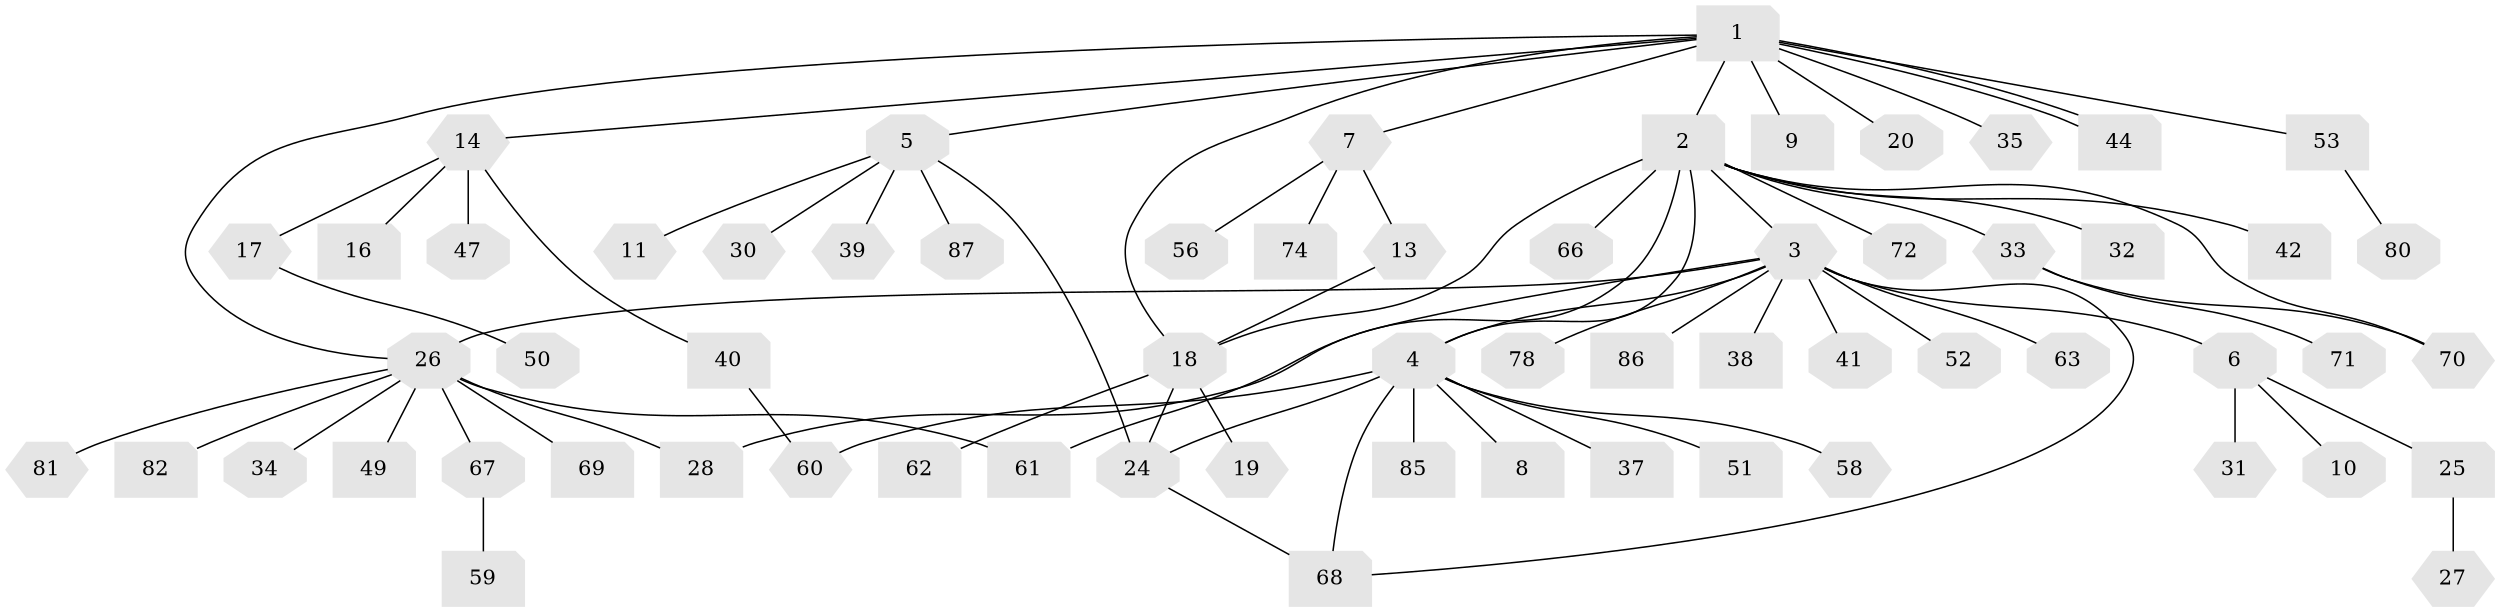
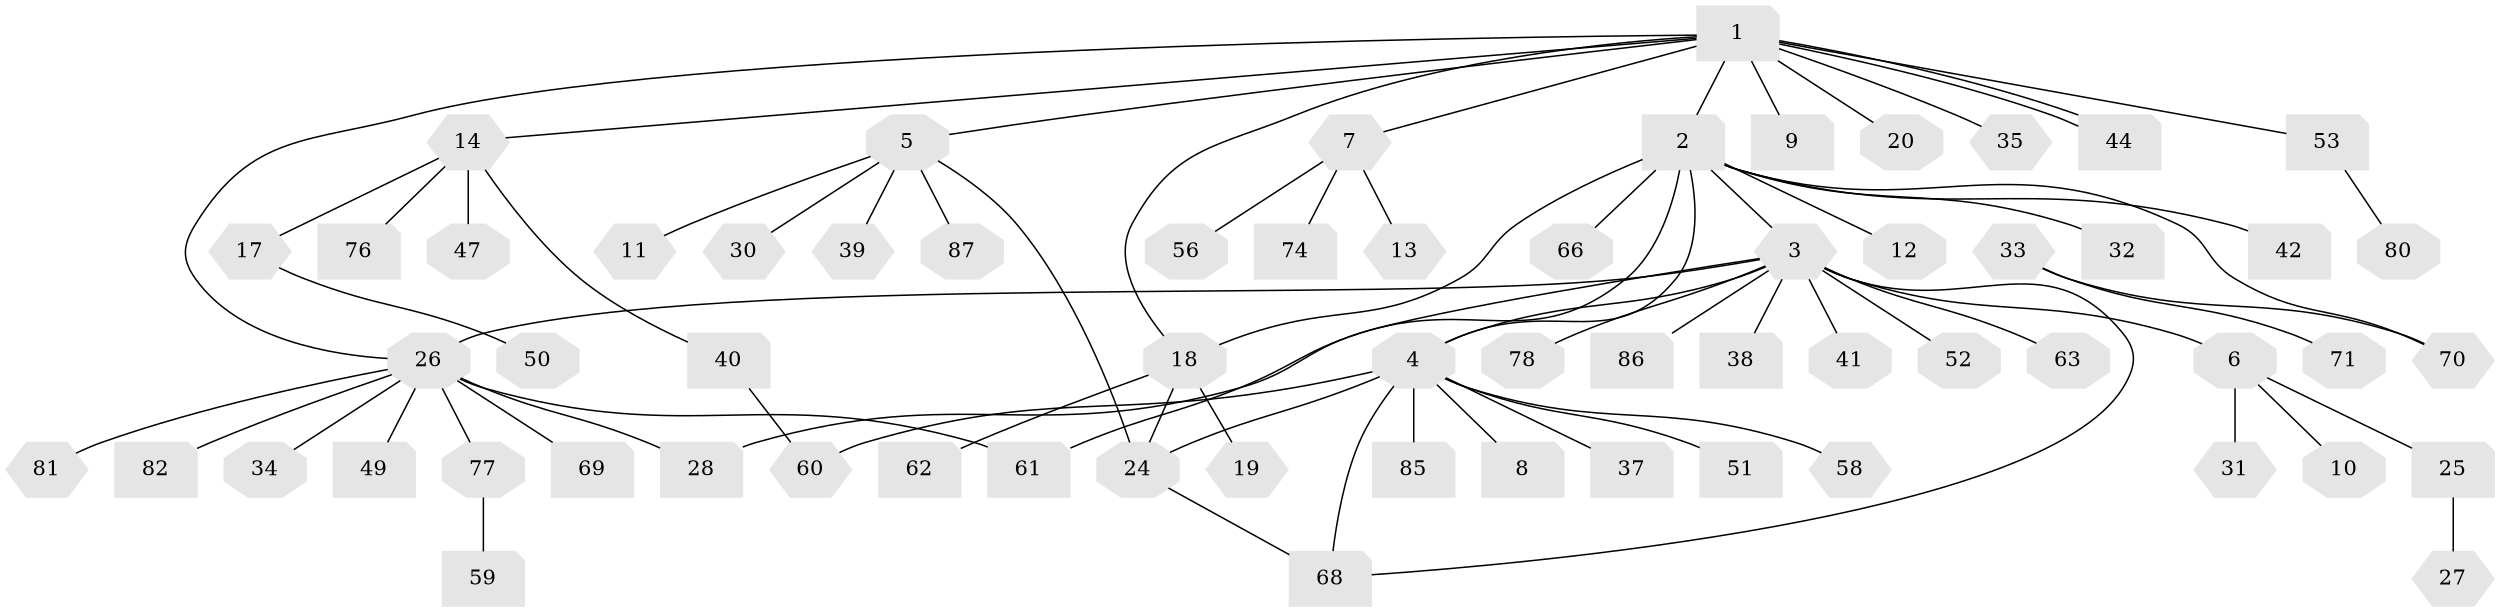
edge "2" -- "33": removed
node "16": label "16" -> "76"
node "72": label "72" -> "12"
edge "13" -- "18": removed
node "67": label "67" -> "77"
